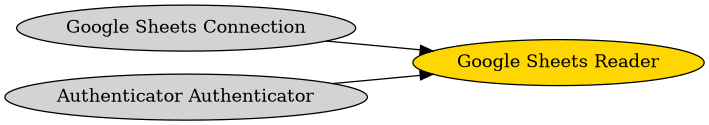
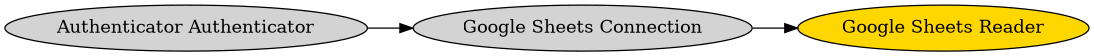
edge "Authenticator Authenticator" -> "Google Sheets Reader": now "Authenticator Authenticator" -> "Google Sheets Connection"
